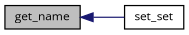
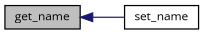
node "set_set": label "set_set" -> "set_name"
